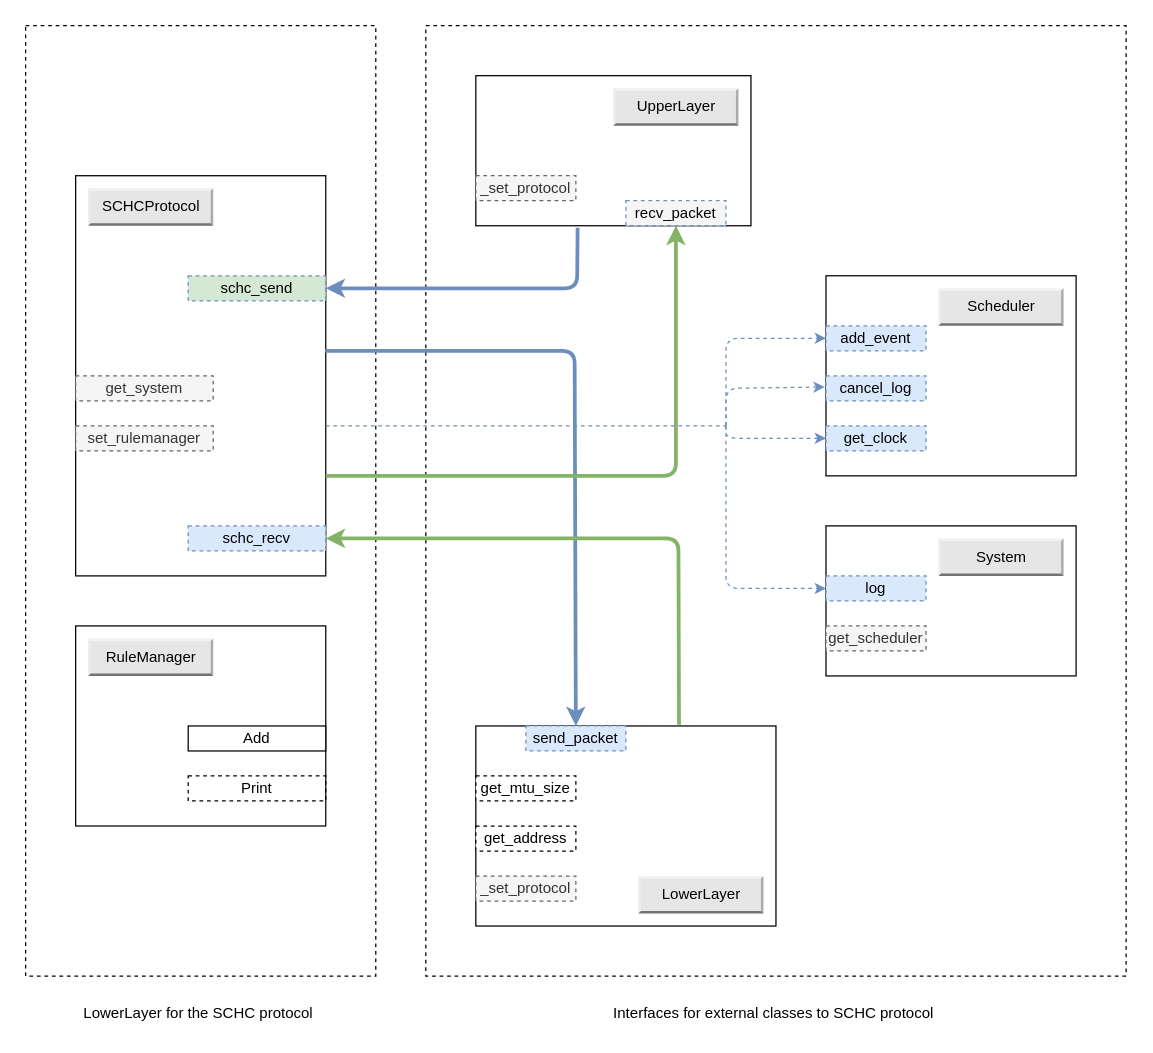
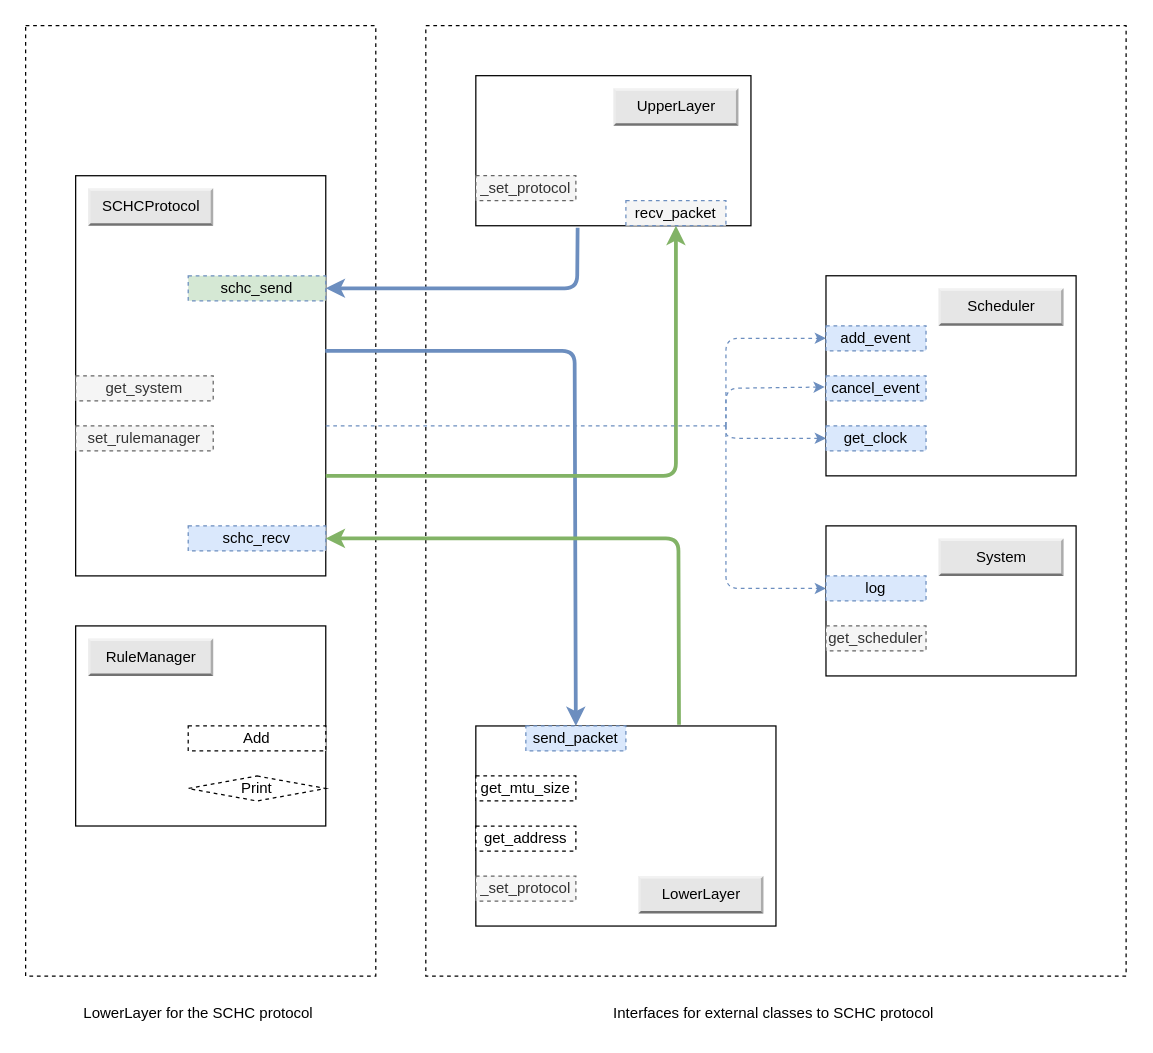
node "cancel_log": label "cancel_log" -> "cancel_event"
node "Add": style solid -> dashed
node "Print": shape rectangle -> diamond
